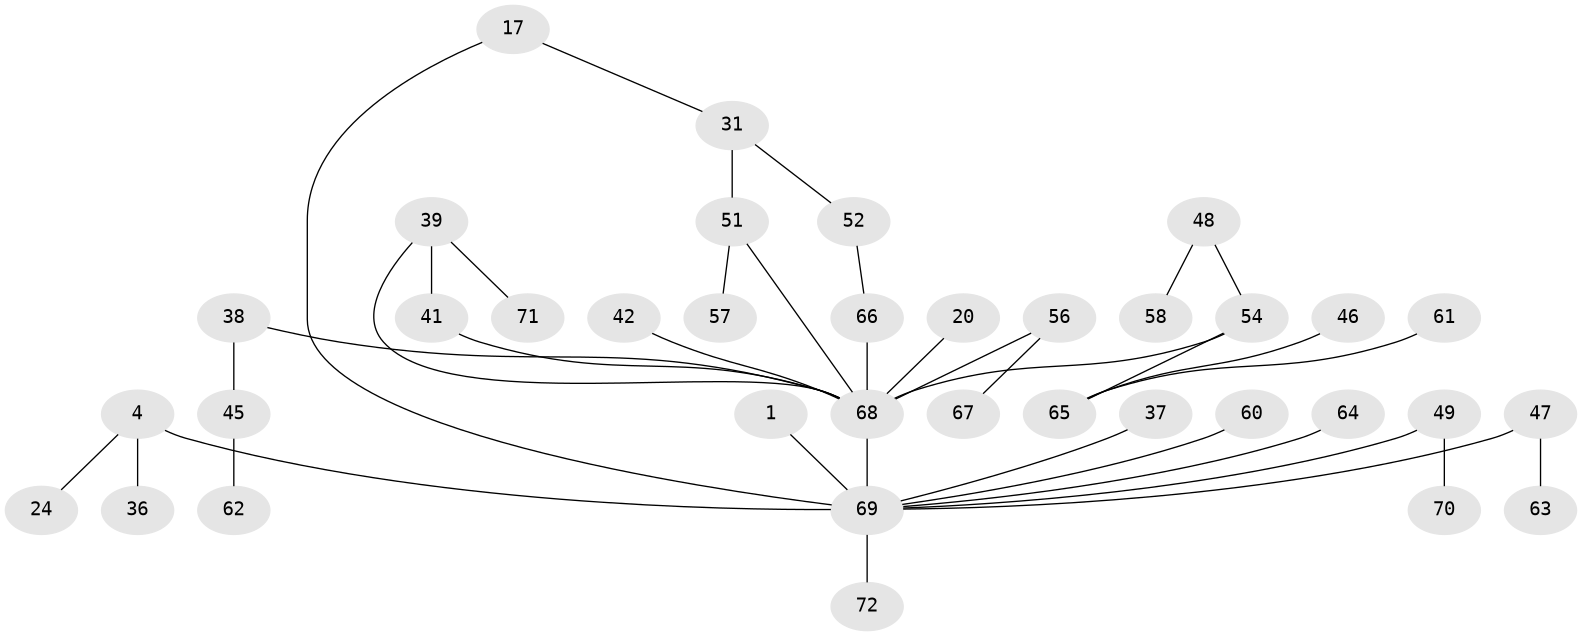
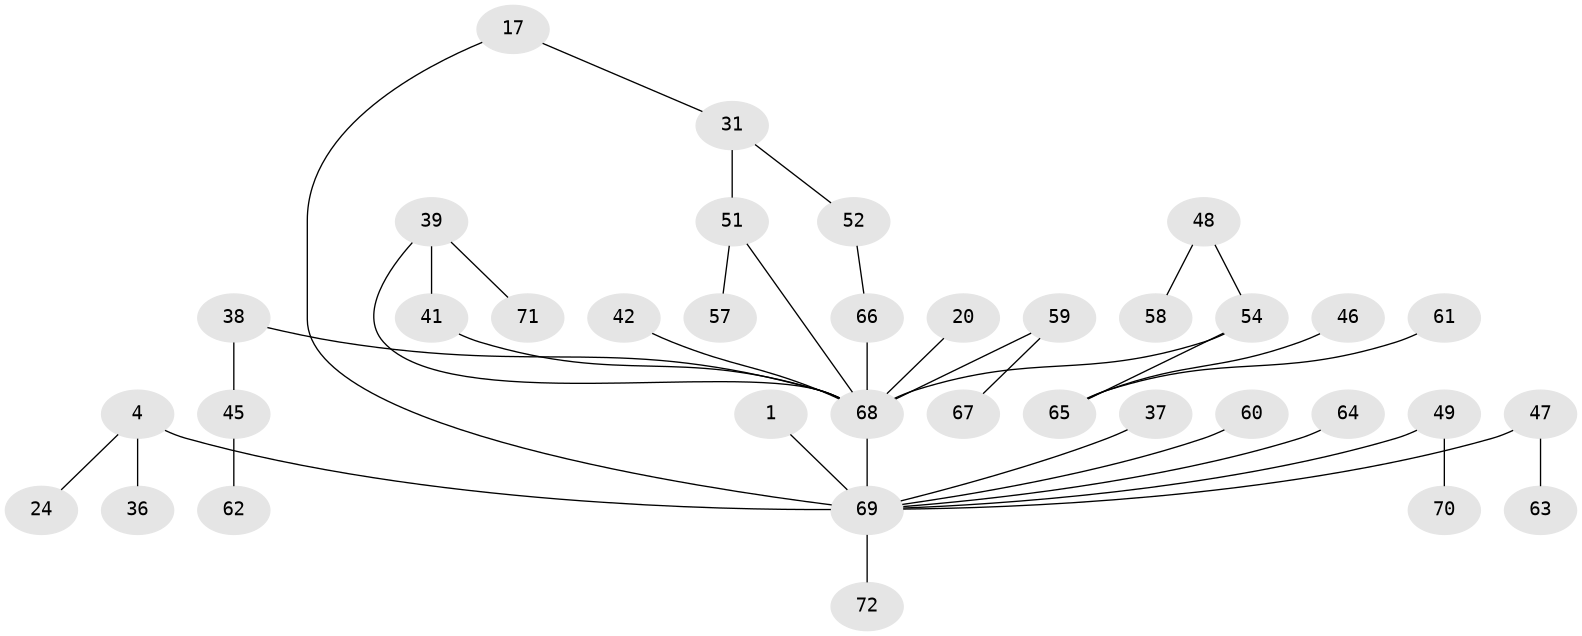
node "56": label "56" -> "59"
